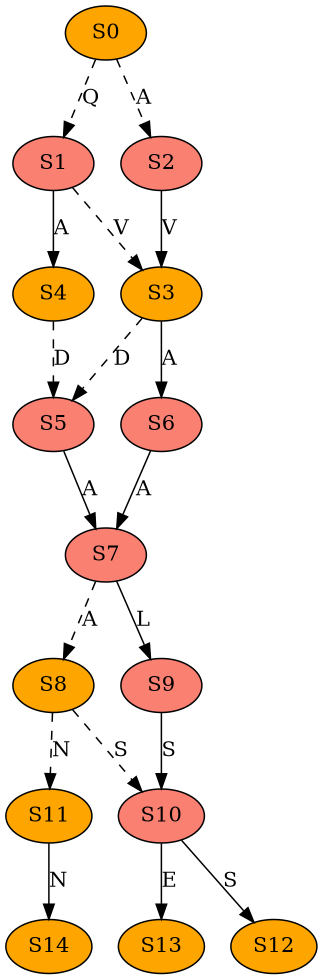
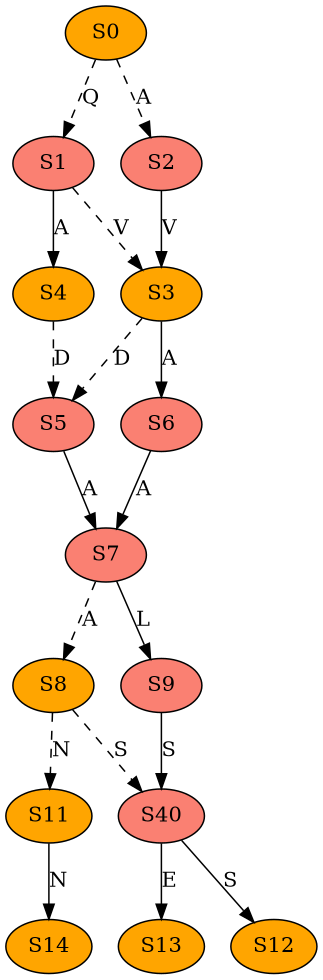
node "S10": label "S10" -> "S40"
